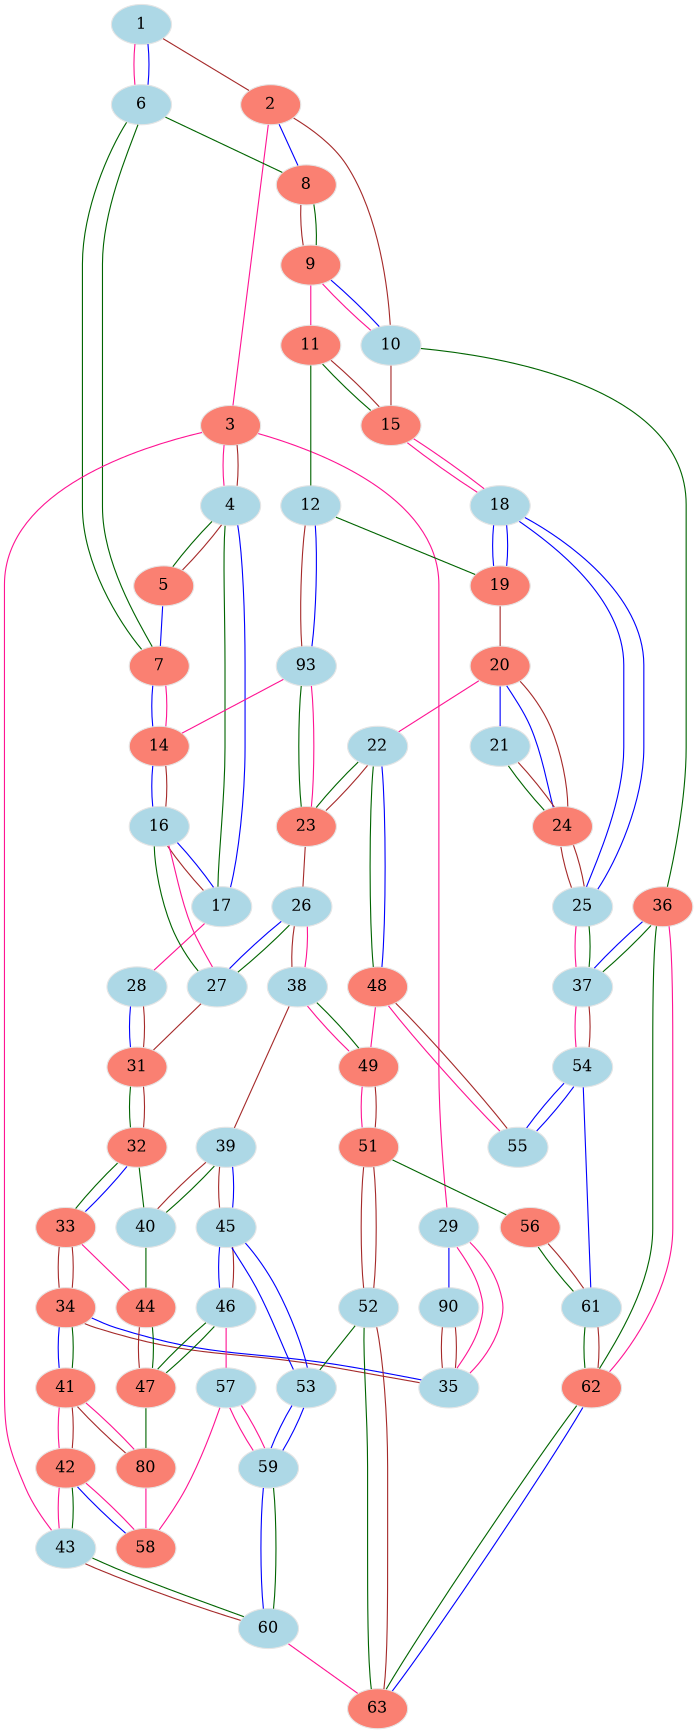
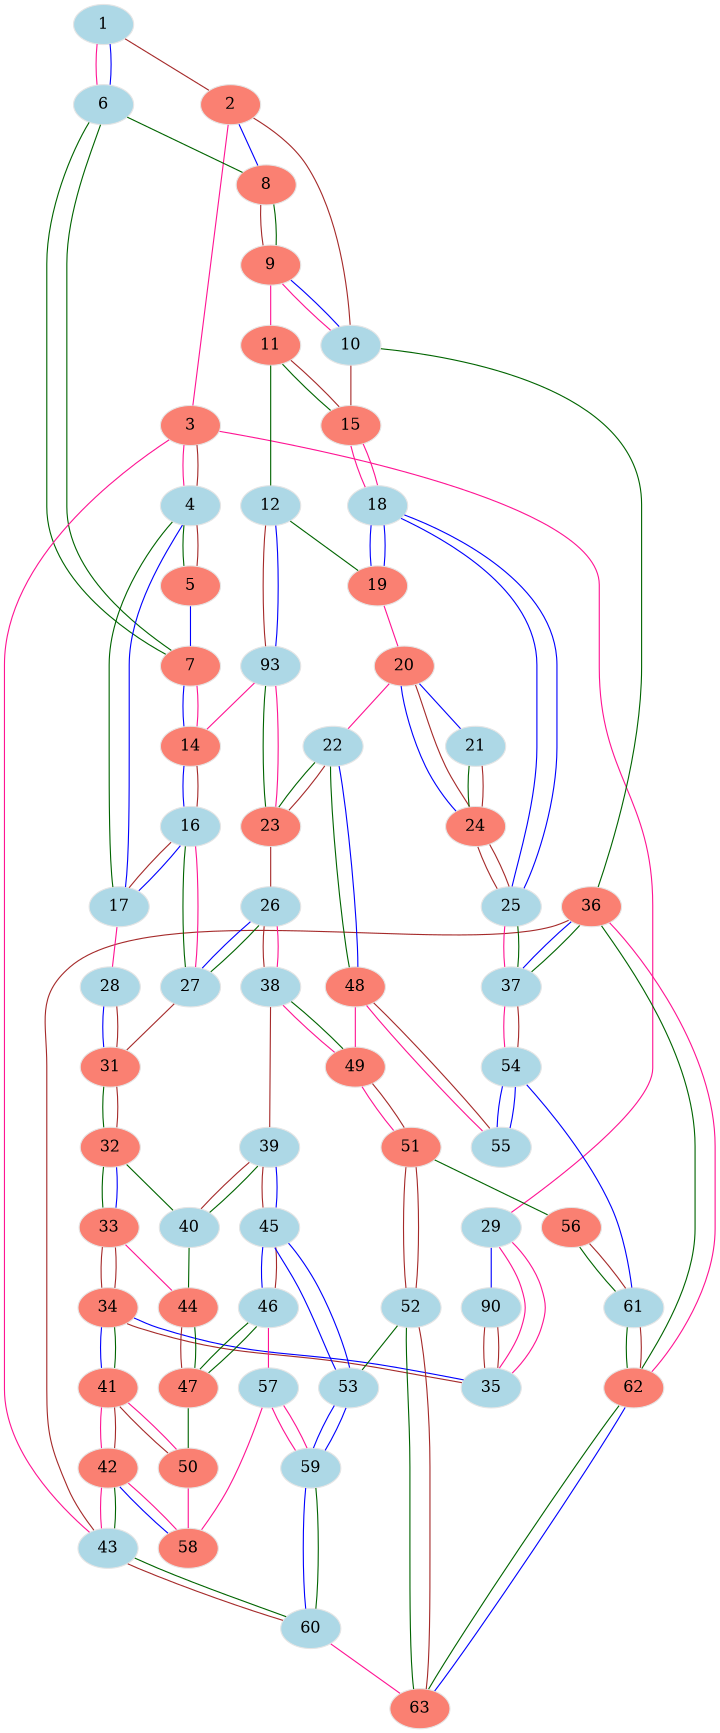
edge "19" -- "20": color brown -> deeppink
edge "36" -- "43": added
node "80": label "80" -> "50"
